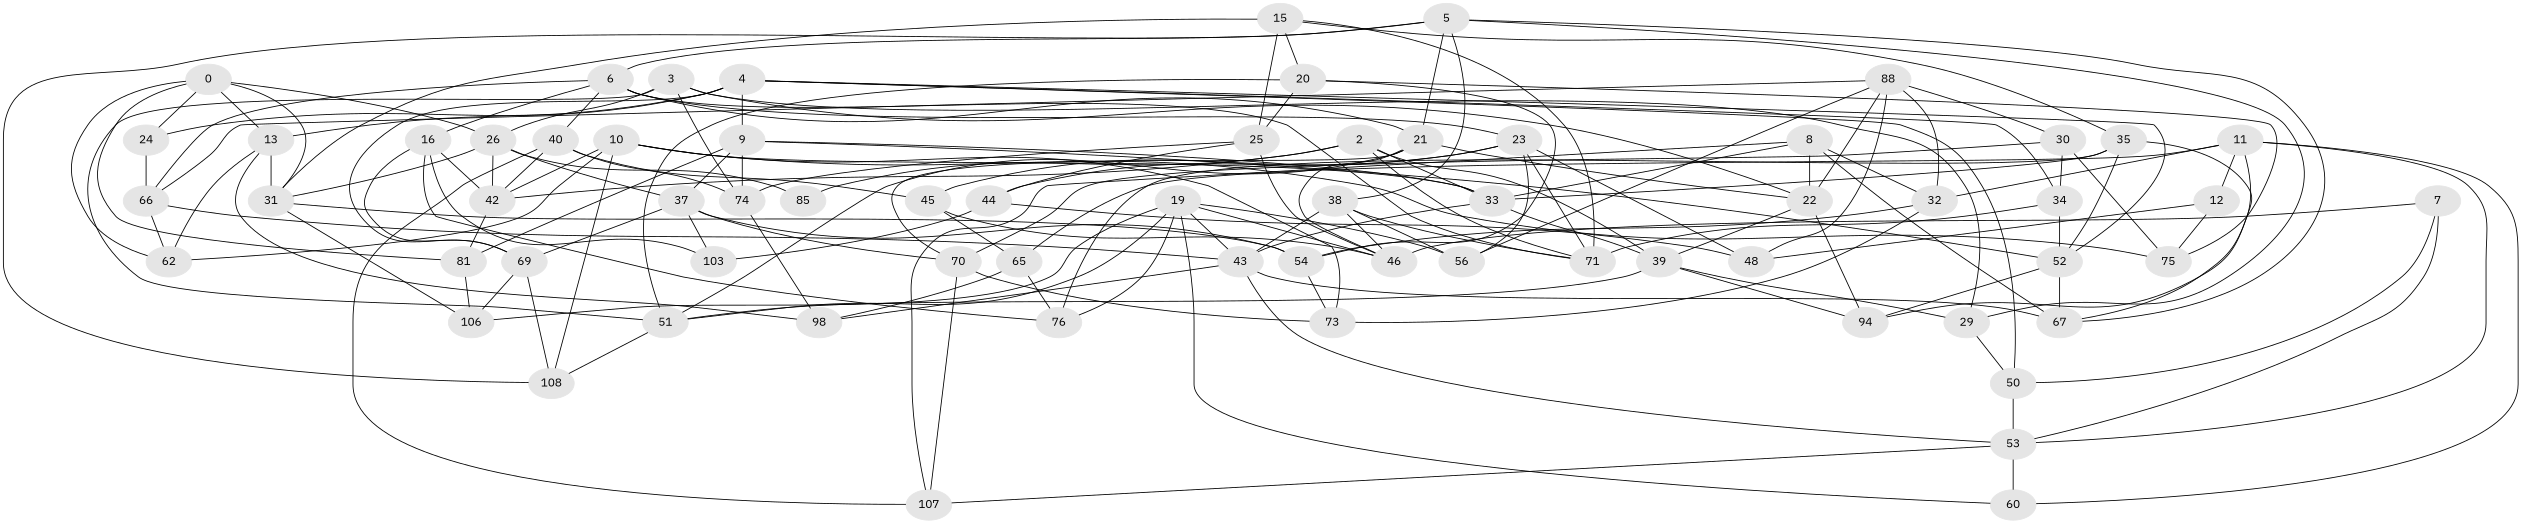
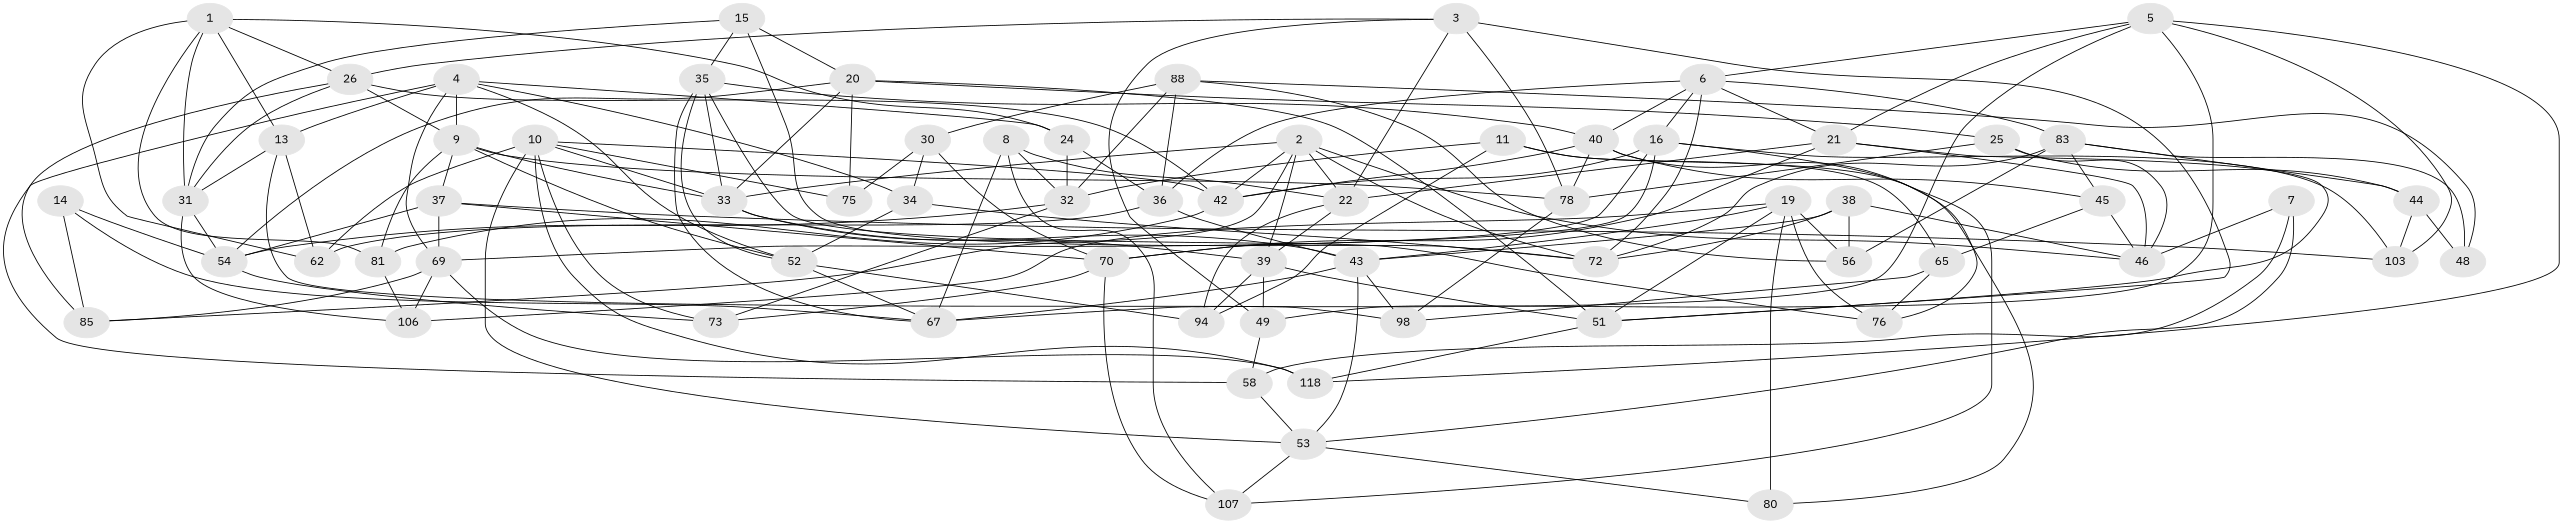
edge "15" -- "25": removed
node "0": label "0" -> "1"
edge "35" -- "40": added
node "23": label "23" -> "83"
edge "5" -- "38": now "5" -- "103"
edge "88" -- "22": now "2" -- "22"
edge "24" -- "32": added
edge "8" -- "33": now "20" -- "33"
edge "26" -- "37": now "26" -- "9"
node "14": added
node "66": label "66" -> "36"
node "74": label "74" -> "78"
node "12": removed
edge "19" -- "46": now "2" -- "46"
edge "16" -- "70": added
node "71": label "71" -> "72"
edge "69" -- "85": added
node "29": label "29" -> "49"
edge "11" -- "53": now "10" -- "53"
node "108": label "108" -> "118"
node "50": label "50" -> "58"
node "60": label "60" -> "80"
